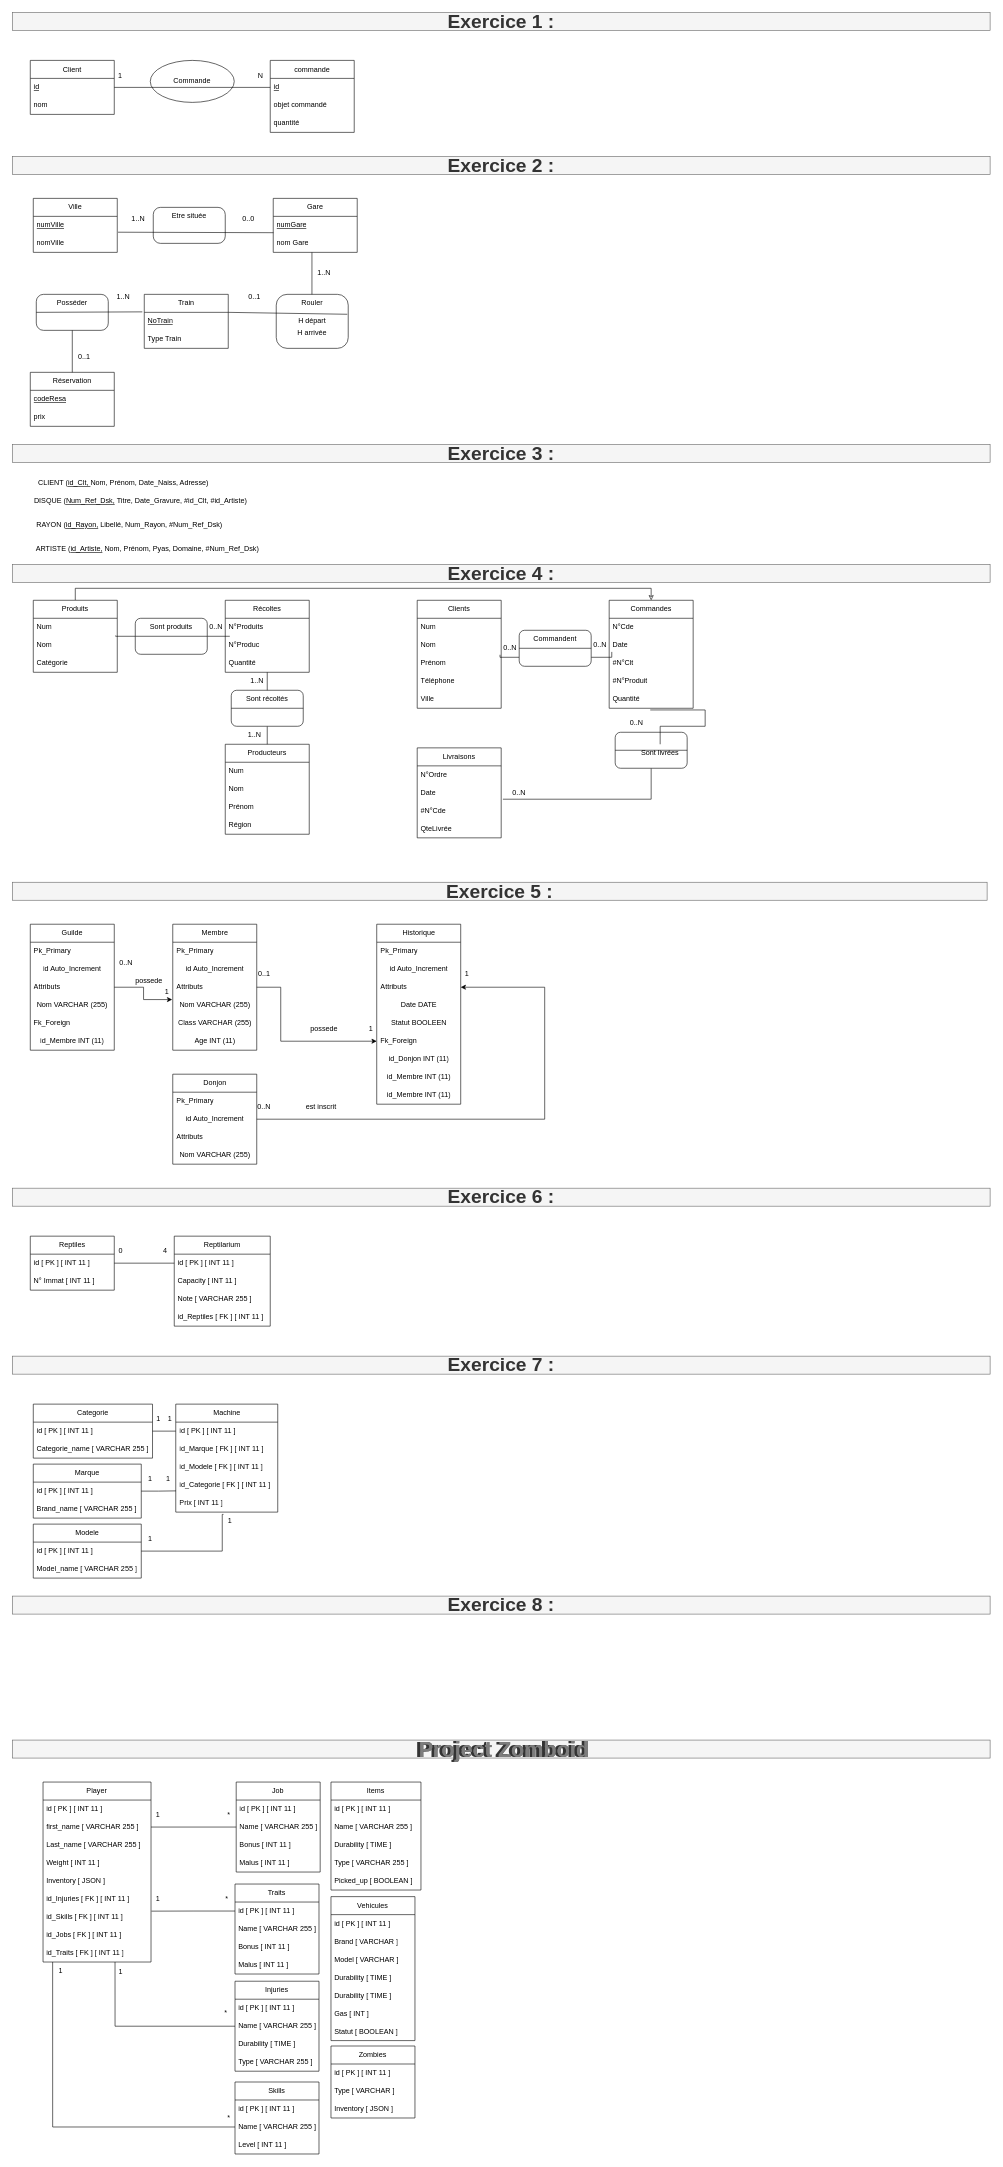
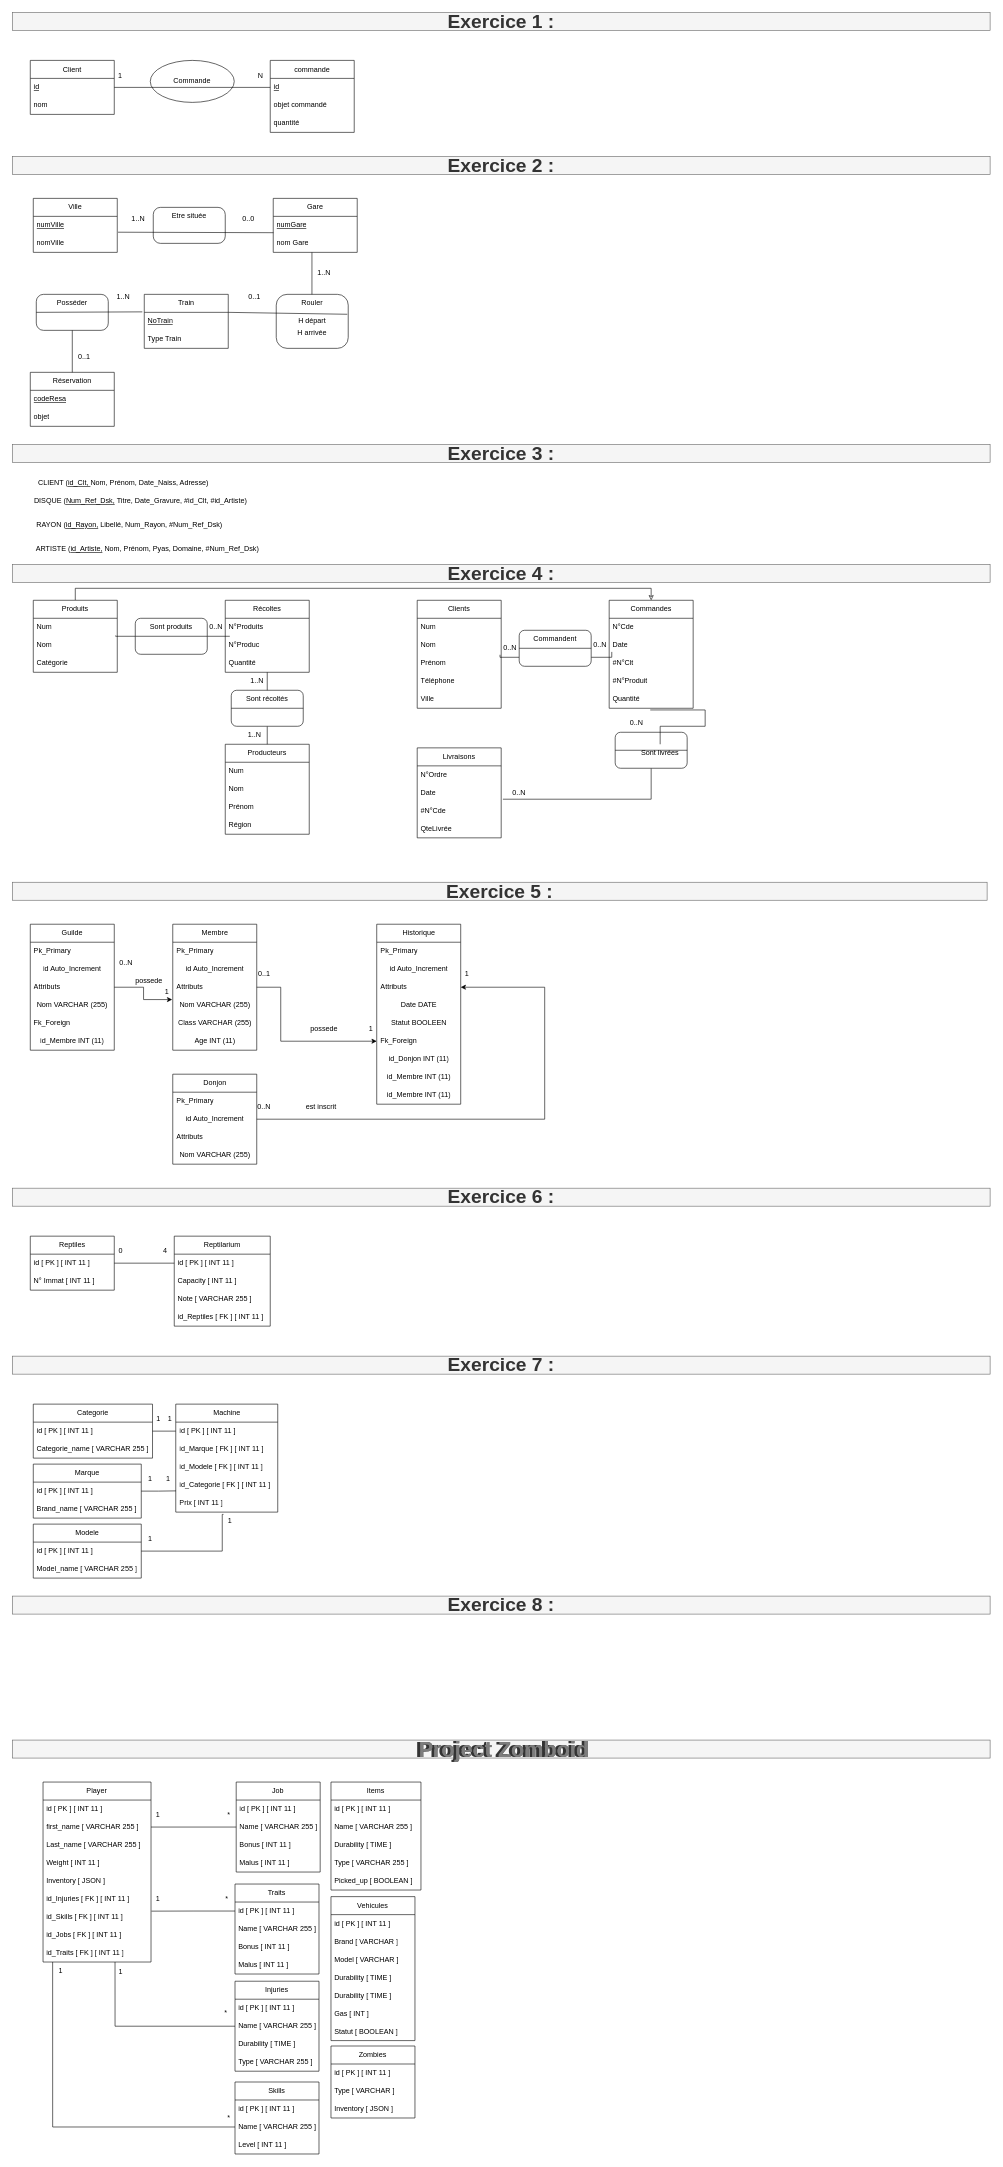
node "prix": label "prix" -> "objet"
